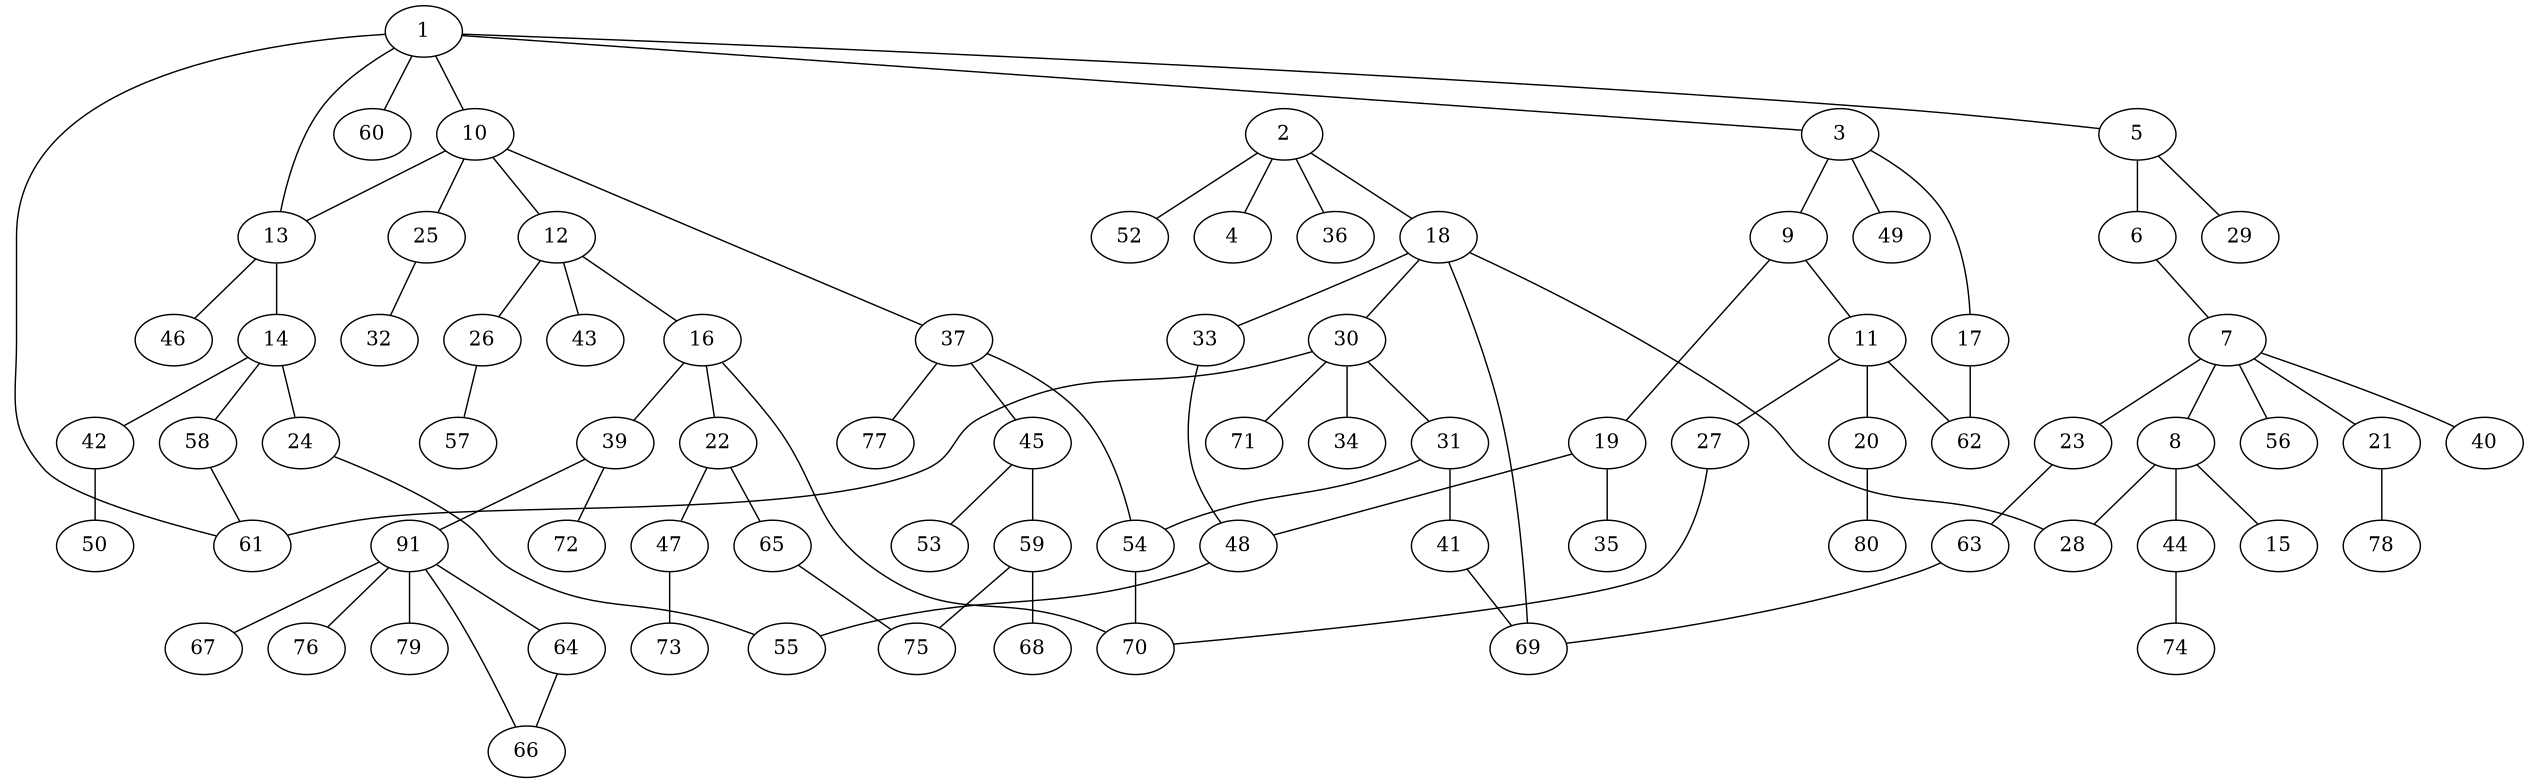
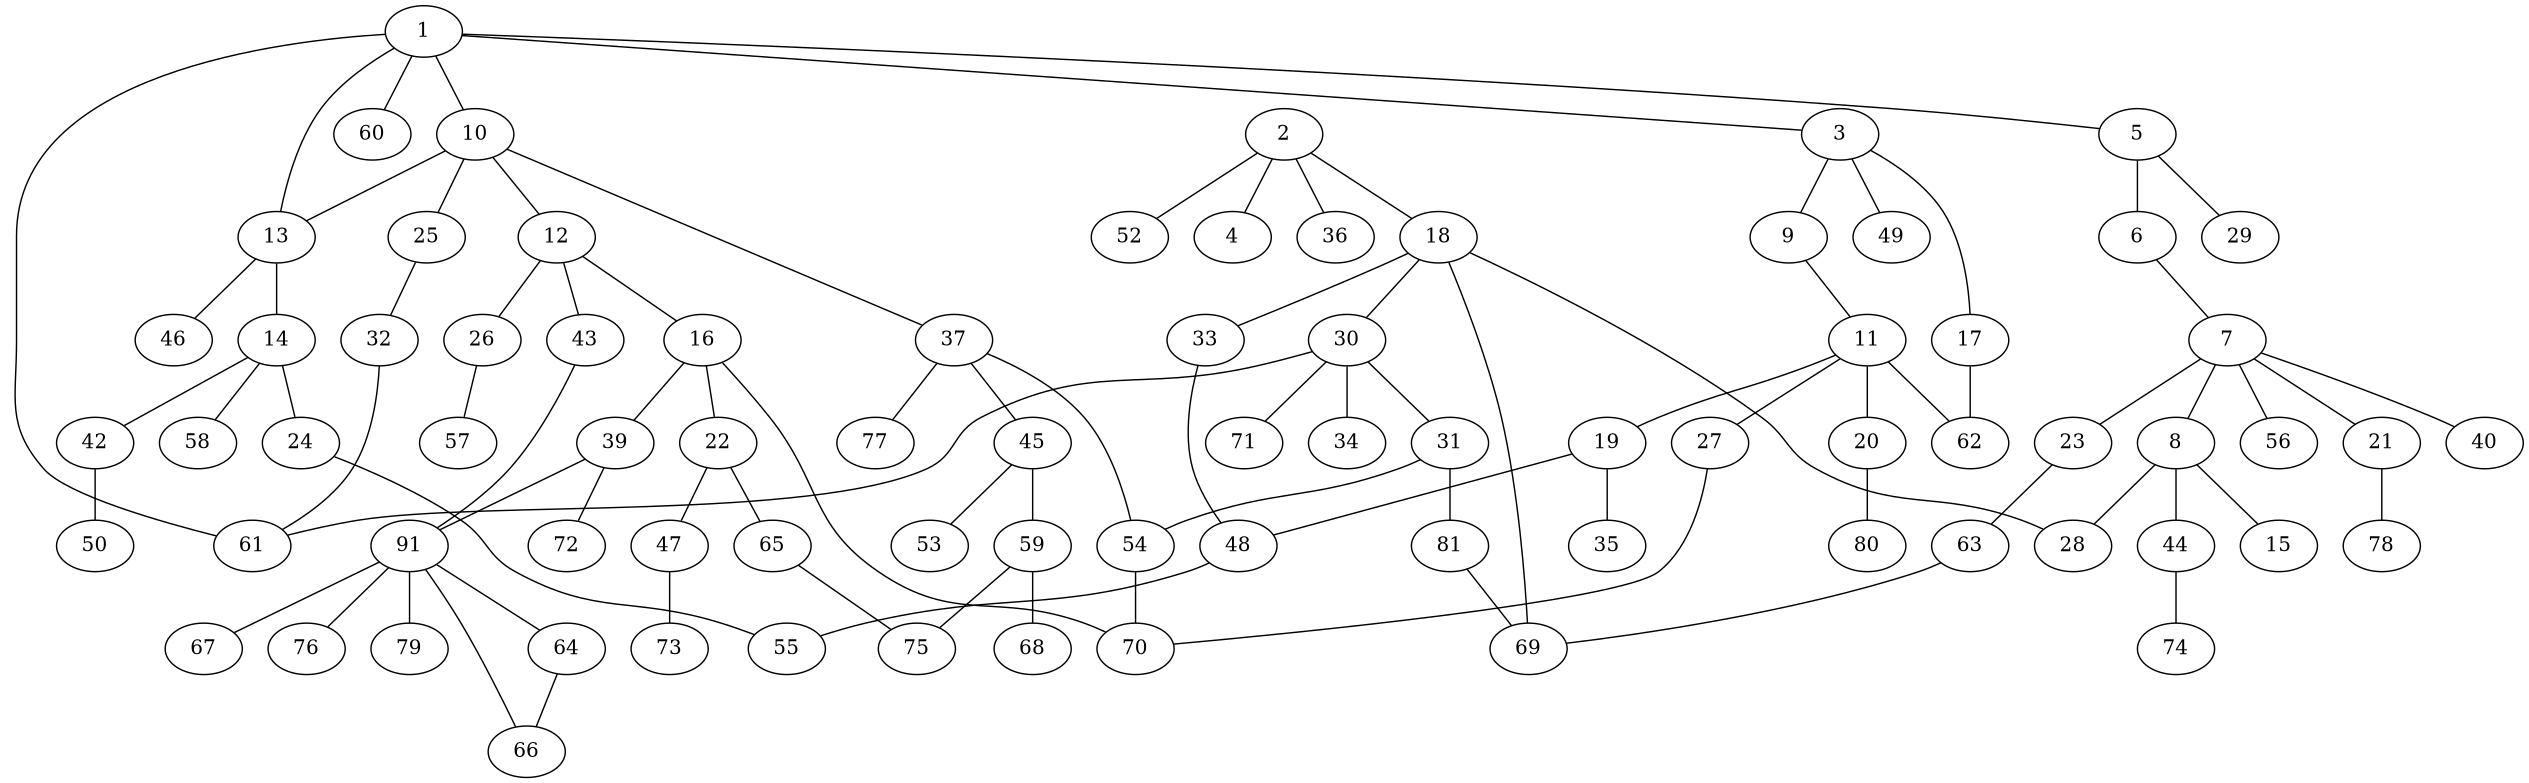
edge "9" -- "19": now "11" -- "19"
edge "43" -- "91": added
edge "58" -- "61": now "32" -- "61"
node "41": label "41" -> "81"
